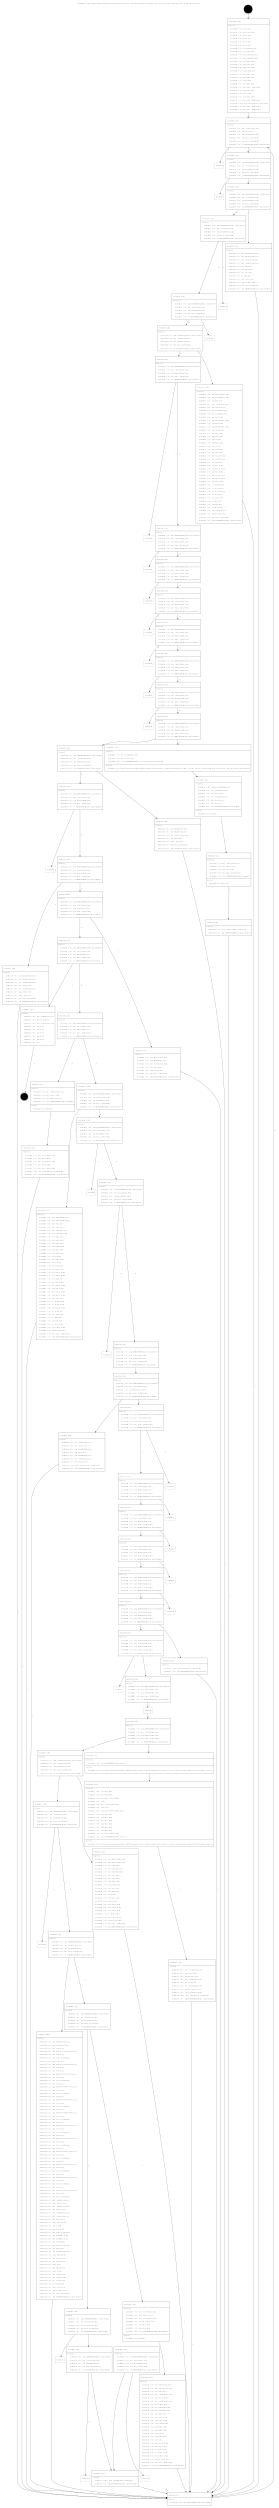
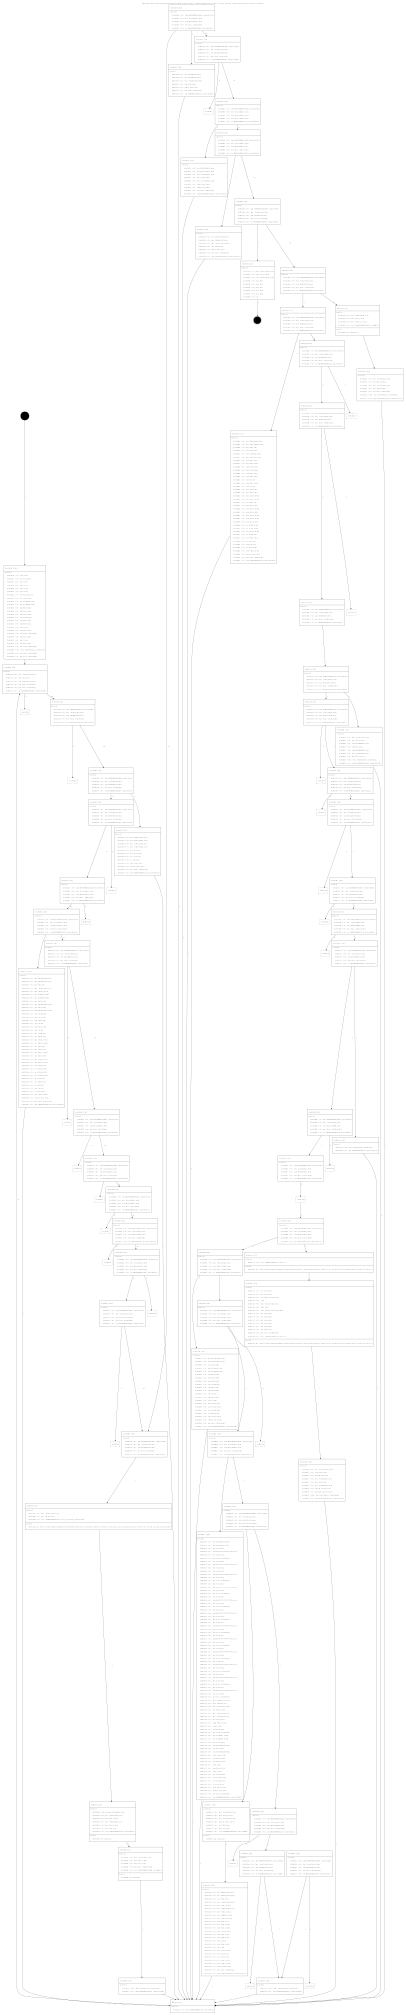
edge "0x40160d [28]" -> "0x401629 [28]": reversed
